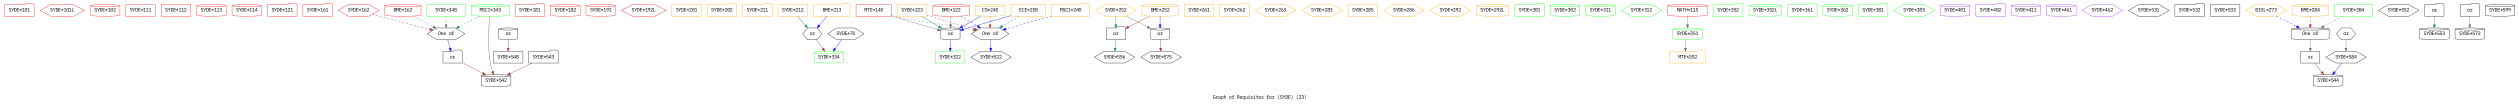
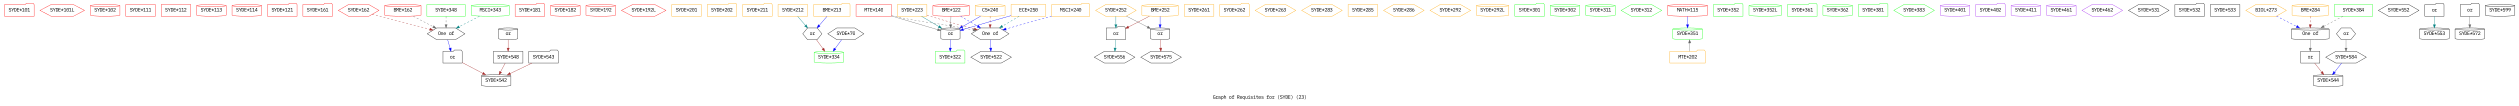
edge "MATH*115" -> "SYDE*351": color gray40 -> blue
edge "MSCI*343" -> "SYDE*542": now "SYDE*548" -> "SYDE*542"
edge "SYDE*351" -> "MTE*202": reversed
